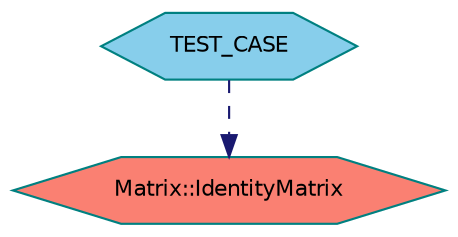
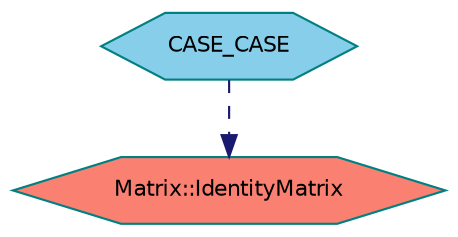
node "TEST_CASE": label "TEST_CASE" -> "CASE_CASE"
